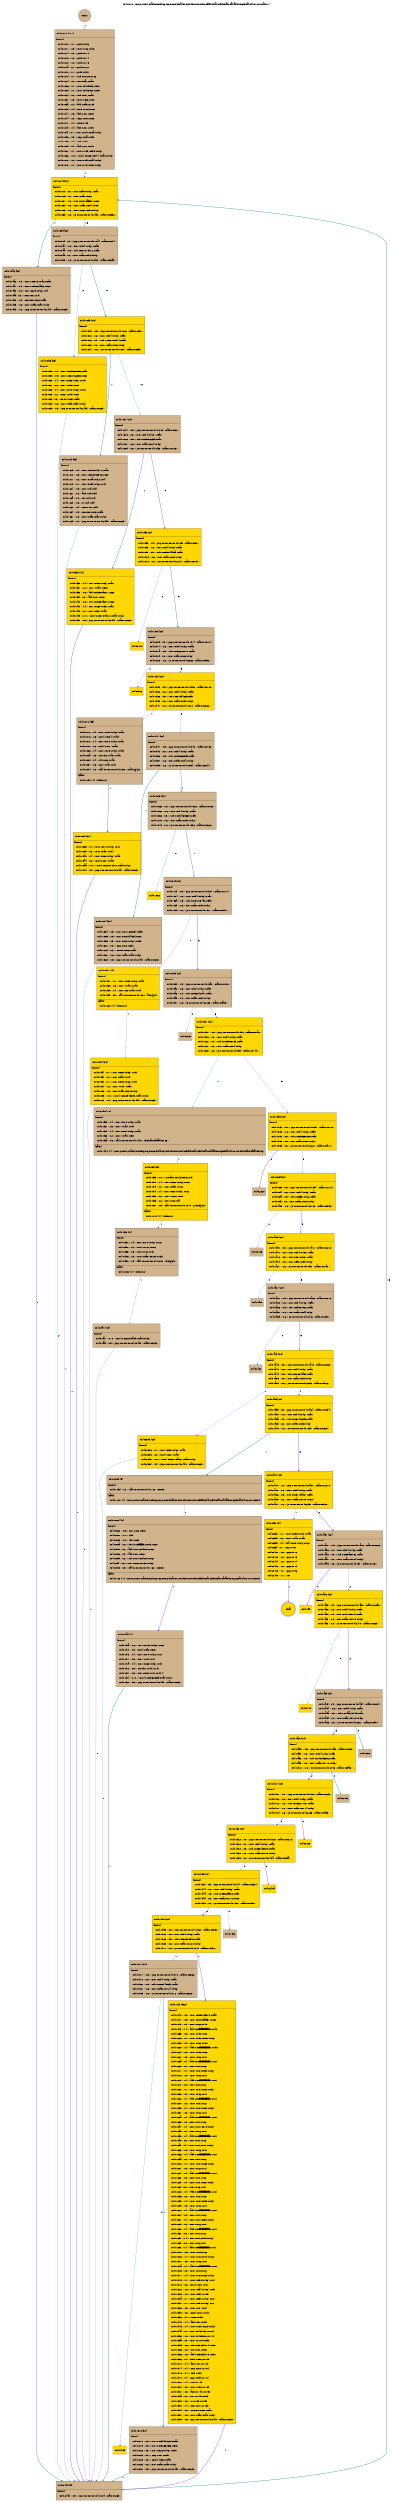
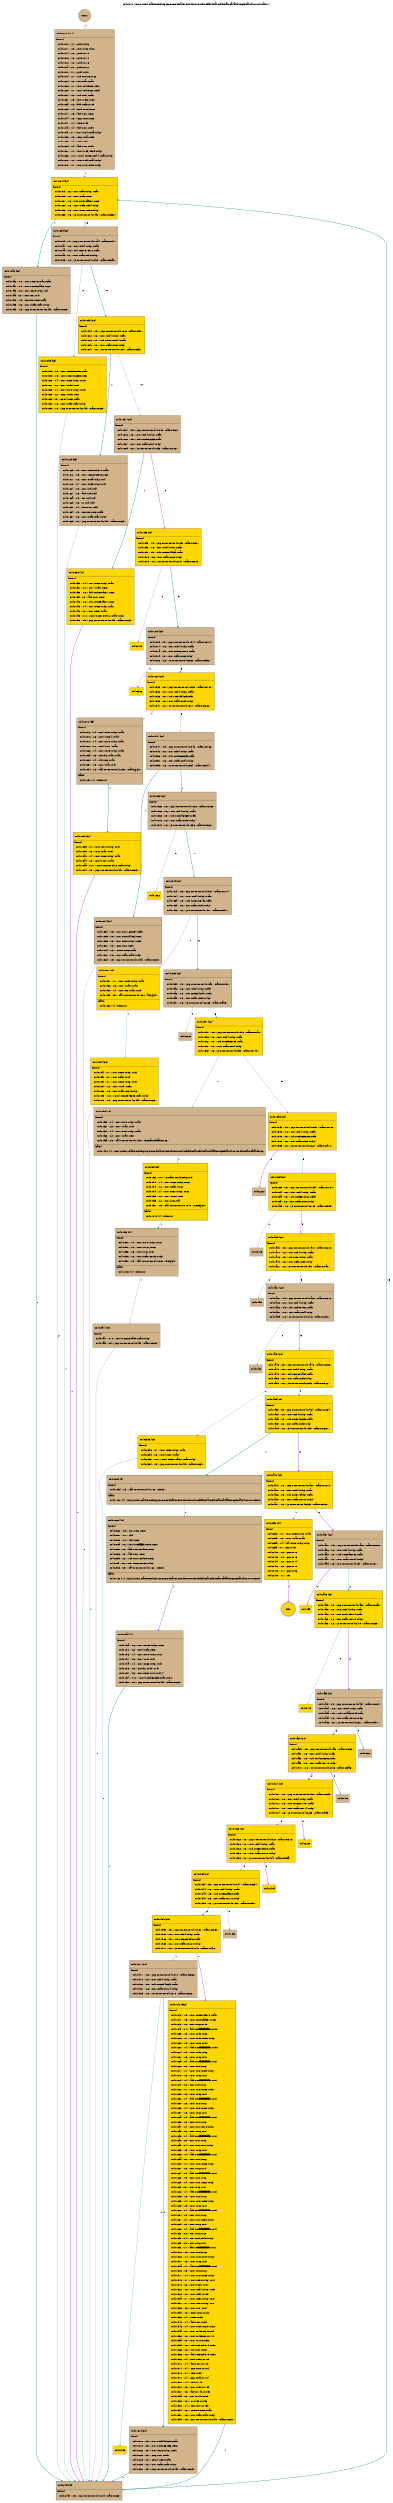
node "Final": label "Final" -> "Exit"
edge "0x401c42 [352]" -> "0x4024db [5]": color purple -> teal
